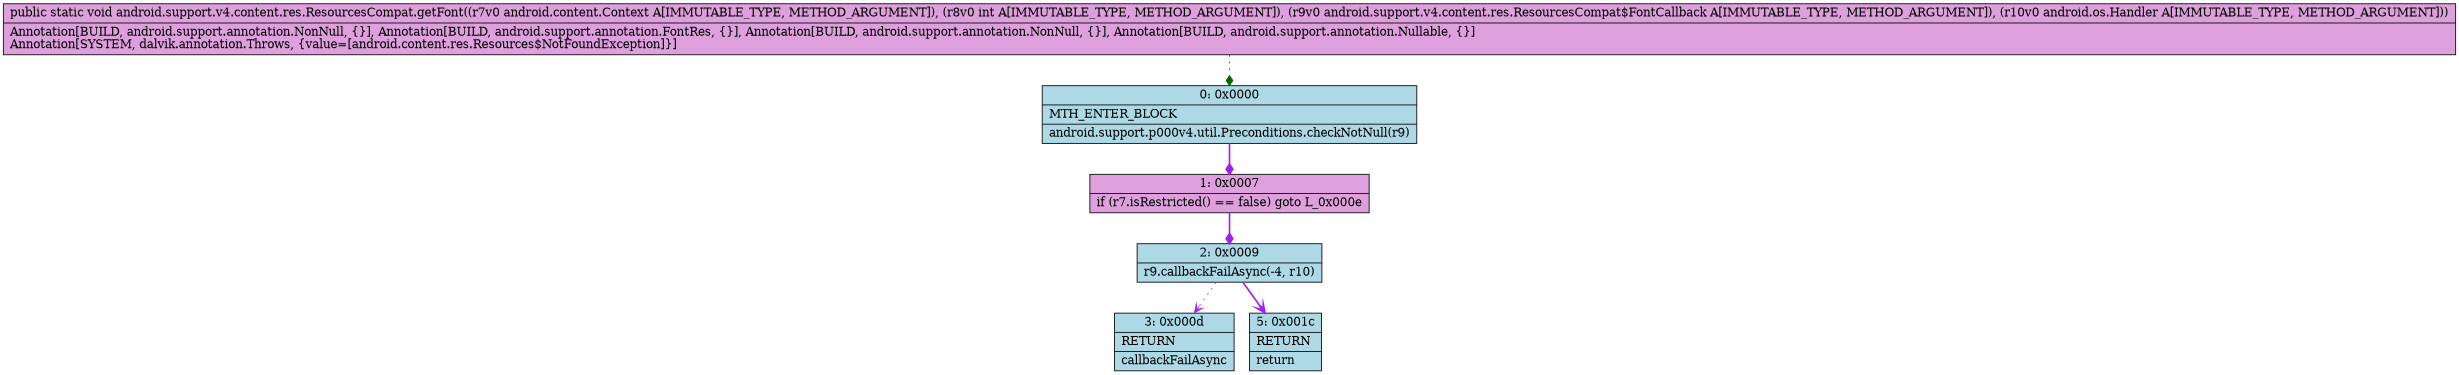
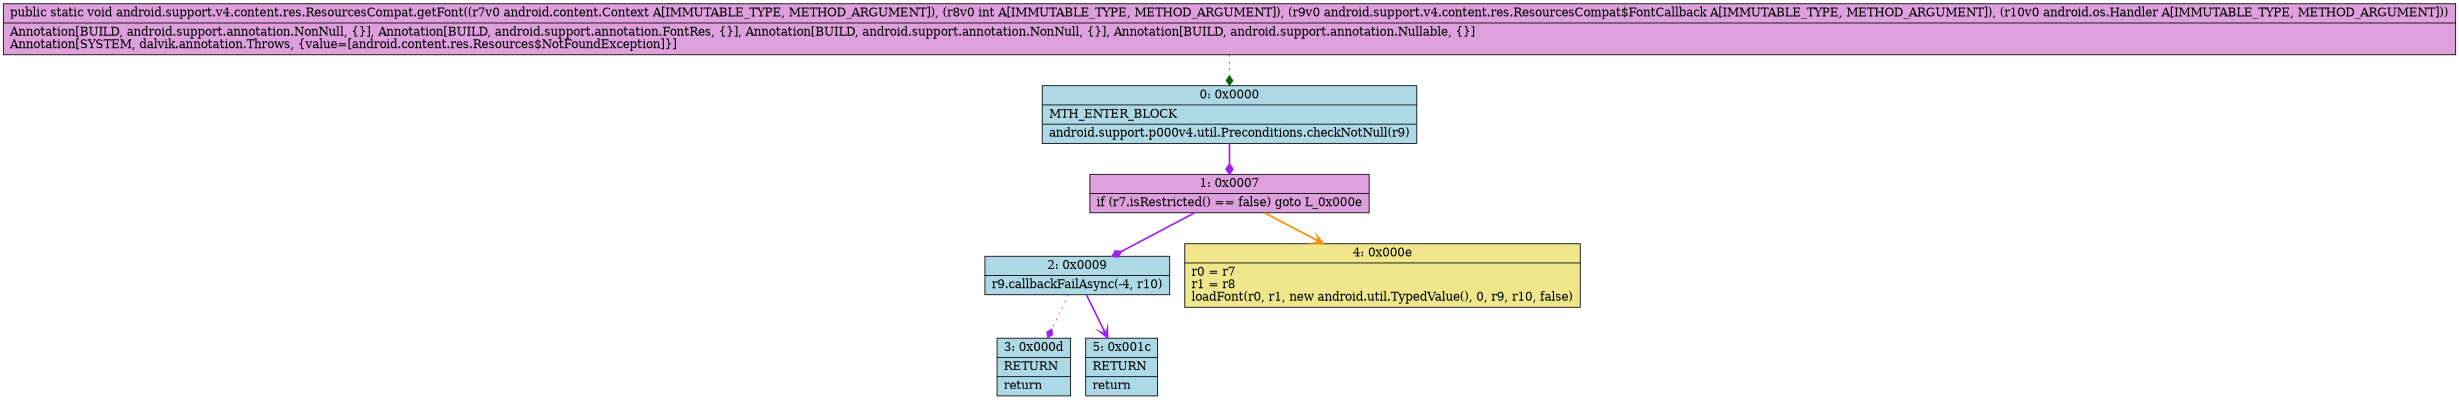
node "4: 0x000e": added
edge "2: 0x0009" -> "3: 0x000d": arrowhead vee -> diamond
node "3: 0x000d": text "callbackFailAsync" -> "return"
